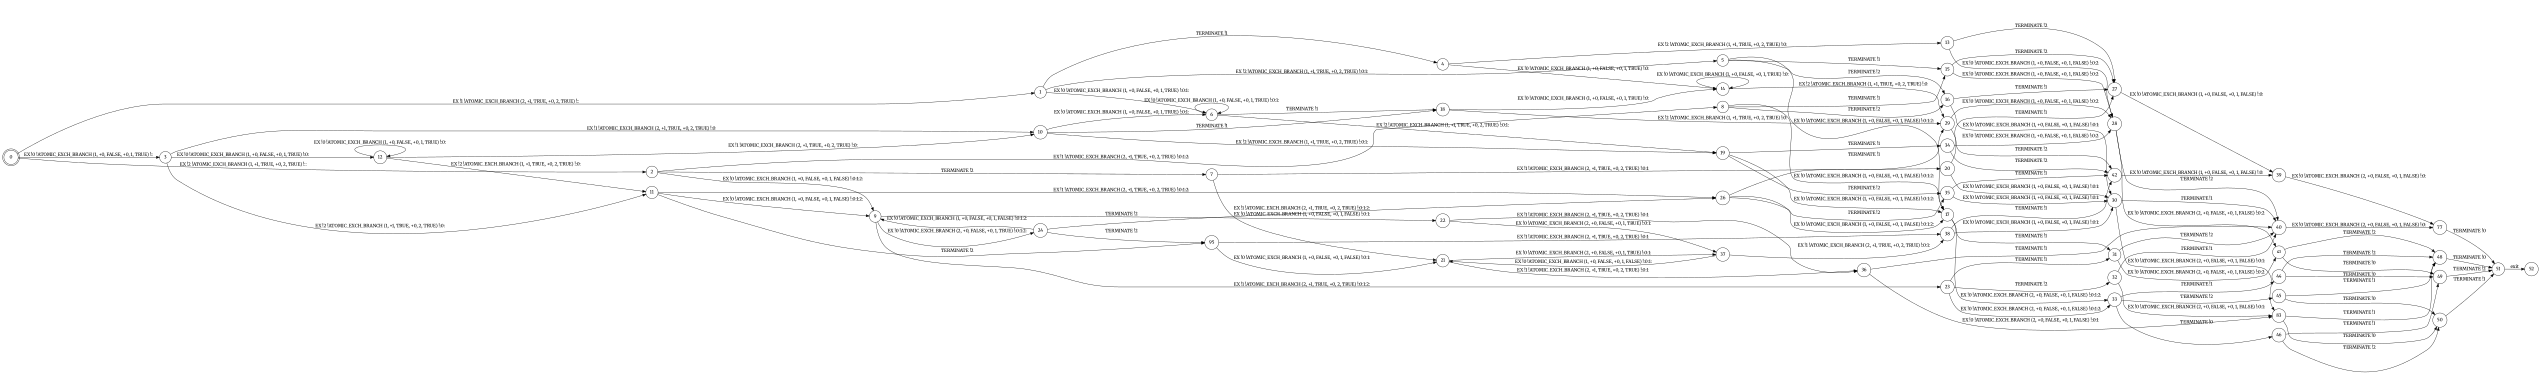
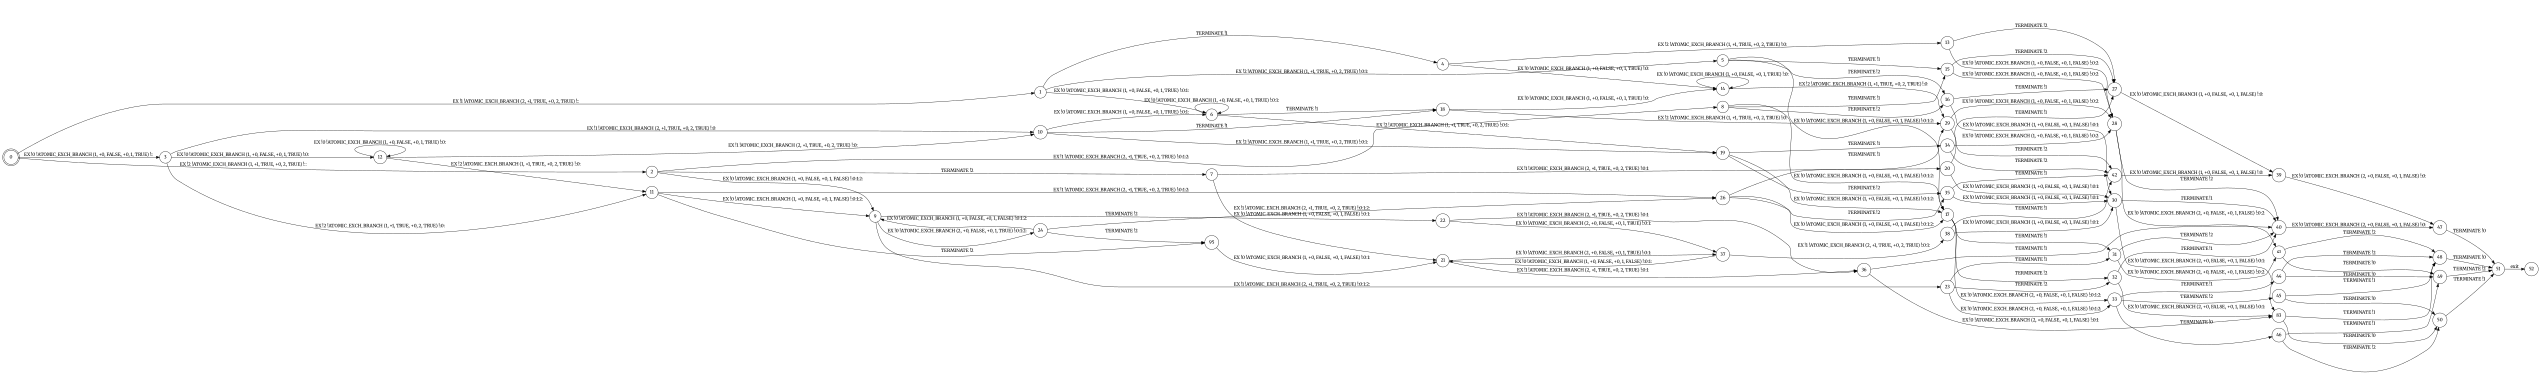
node "77": label "77" -> "47"
edge "95" -> "38": removed, label "EX !1 !ATOMIC_EXCH_BRANCH (2, +1, TRUE, +0, 2, TRUE) !:0:1:"
edge "17" -> "32": added, label "TERMINATE !2"
